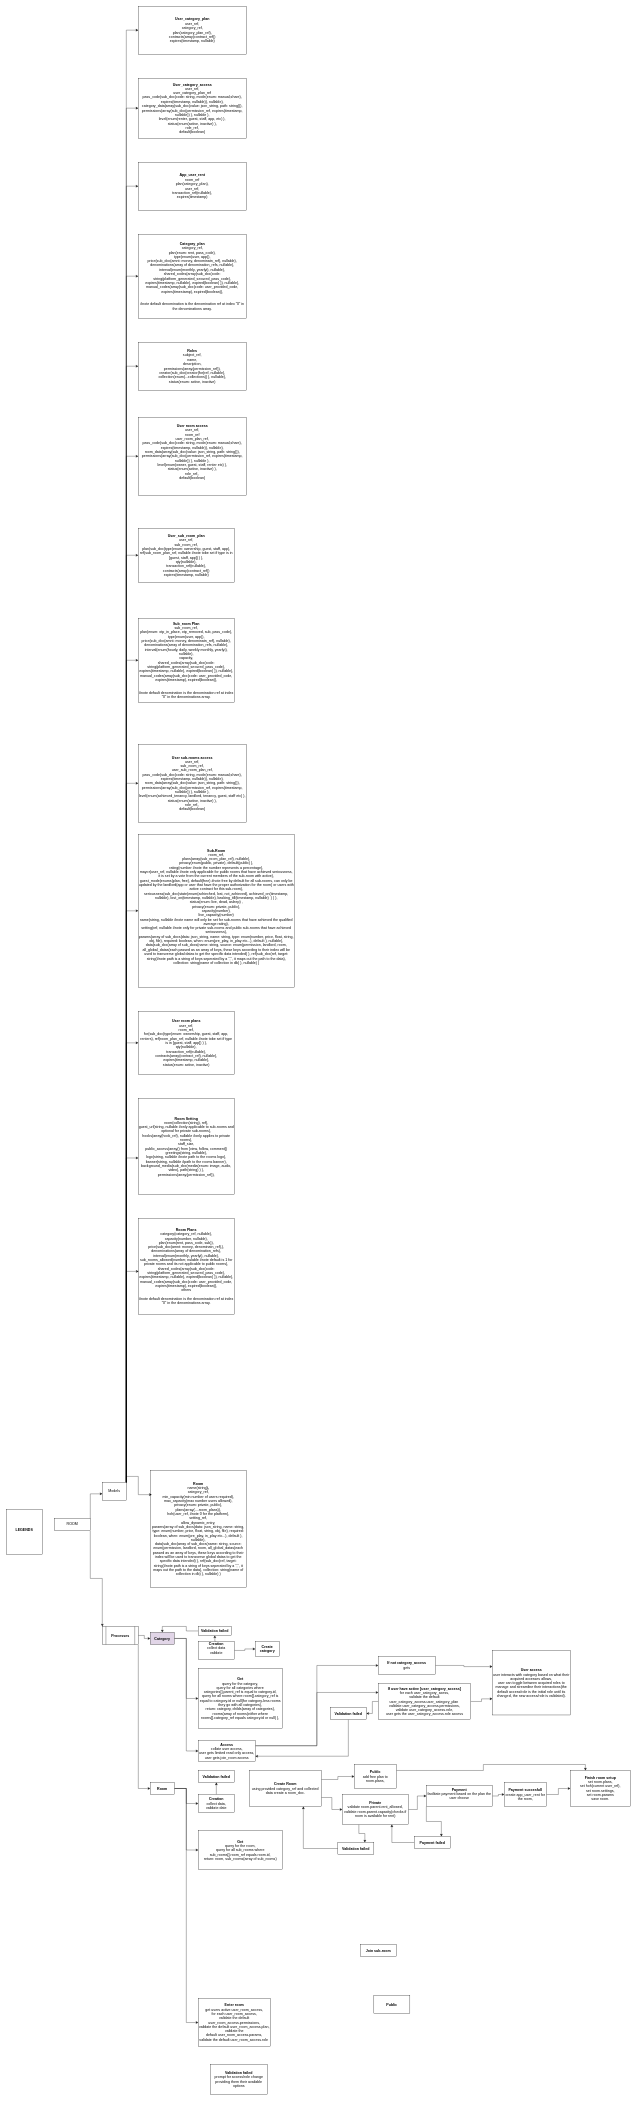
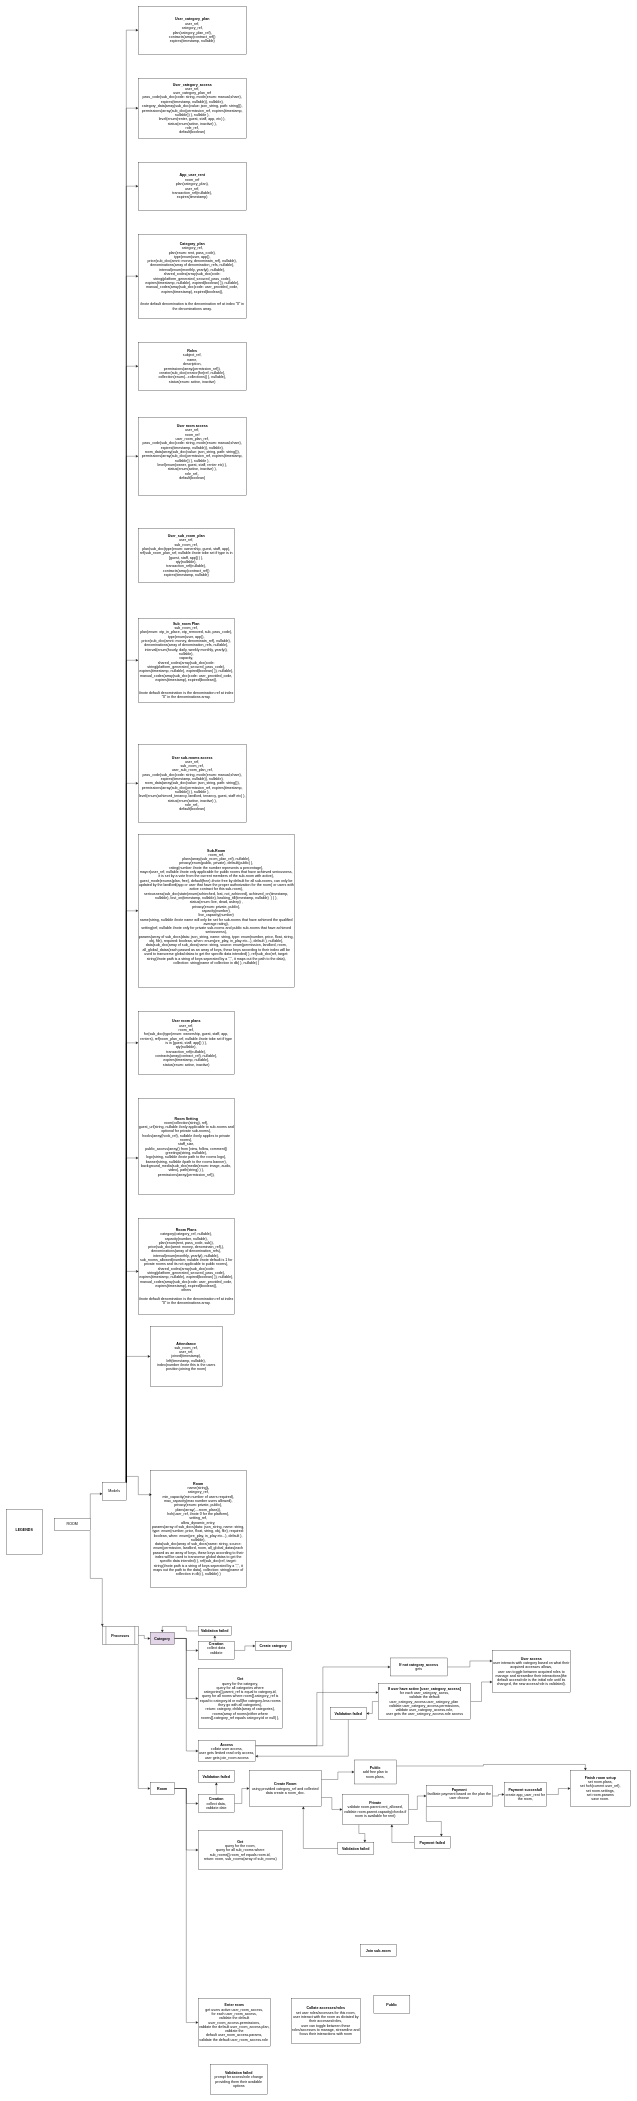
edge "Models" -> "User_sub_room_plan user_ref, sub_room_ref, plan(sub_doc(type(enum: ownership, guest, staff, app), ref(sub_room_plan_ref, nullable #note tobe set if type is in [guest, staff, app]) ) ), qty(nullable), transaction_ref(nullable), contracts(array(contract_ref)) expires(timestamp, nullable)": removed
edge "Models" -> "Attendance sub_room_ref, user_ref, joined(timestamp), left(timestamp, nullable), index(number #note this is the users position joining the room)": added
node "Attendance sub_room_ref, user_ref, joined(timestamp), left(timestamp, nullable), index(number #note this is the users position joining the room)": added
node "Create category": size 24x15 -> 36x9
edge "Category" -> "Creation collect data validate": added
node "If not category_access gets": moved (407, 1665) -> (419, 1667)
node "User access user interacts with category based on what their acquired accesses allows, user can toggle between acquired roles to manage and streamline their interactions(the default access/role is the initial role until its changed, the new access/role is validated).": size 78x65 -> 78x42
node "Public add free plan to room.plans,": moved (375, 1776) -> (375, 1772)
edge "Creation collect data, validate date" -> "Create Room using provided category_ref and collected data create a room_doc.": added
node "Collate accesses/roles set user roles/accesses for this room, user interact with the room as dictated by their accesses/roles, user can toggle between these roles/accesses to manage, streamline and focus their interactions with room": added
